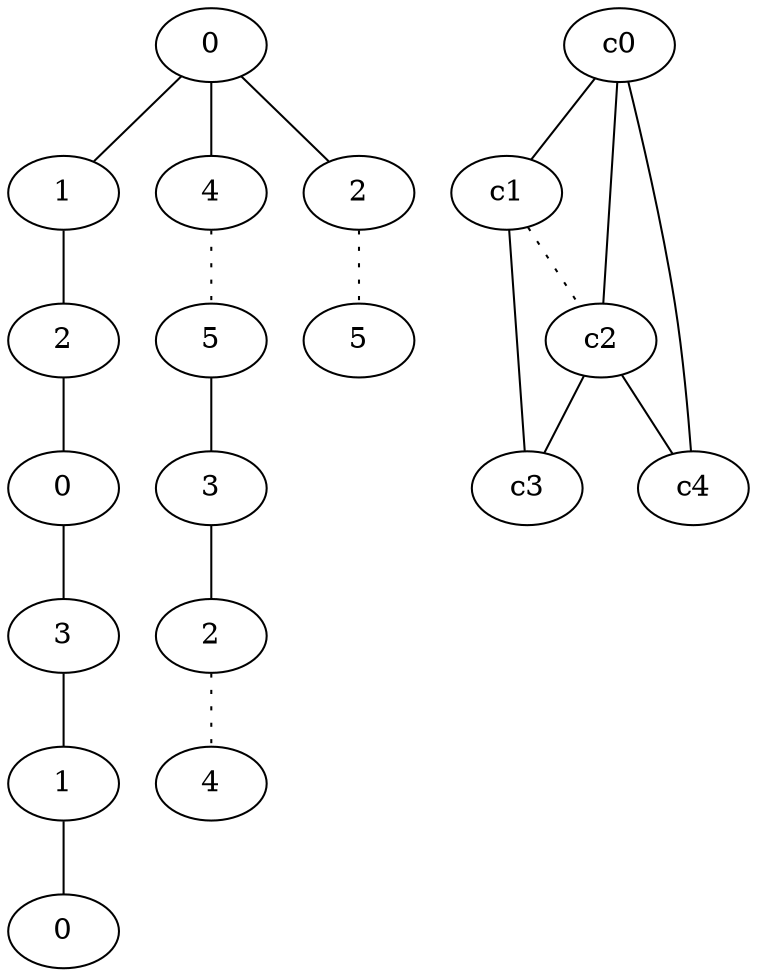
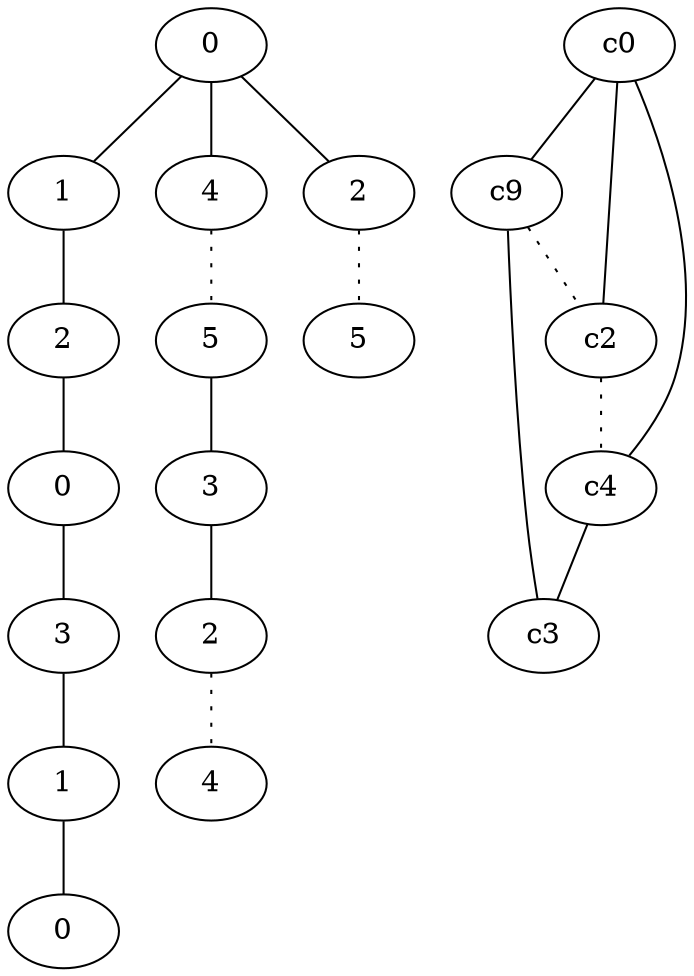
node "c1": label "c1" -> "c9"
edge "c2" -- "c3": now "c4" -- "c3"
edge "c2" -- "c4": style solid -> dotted
